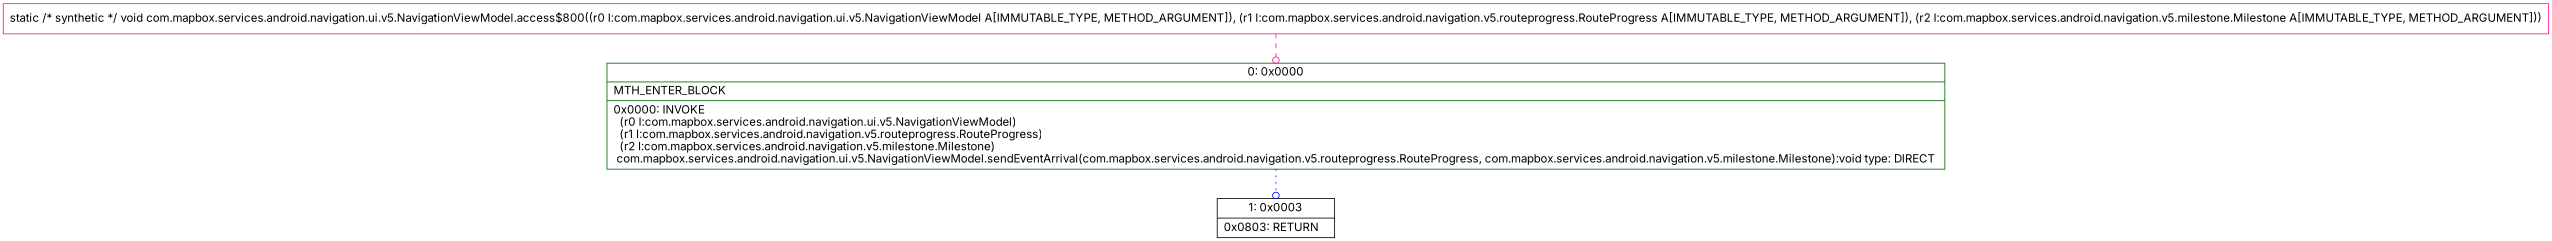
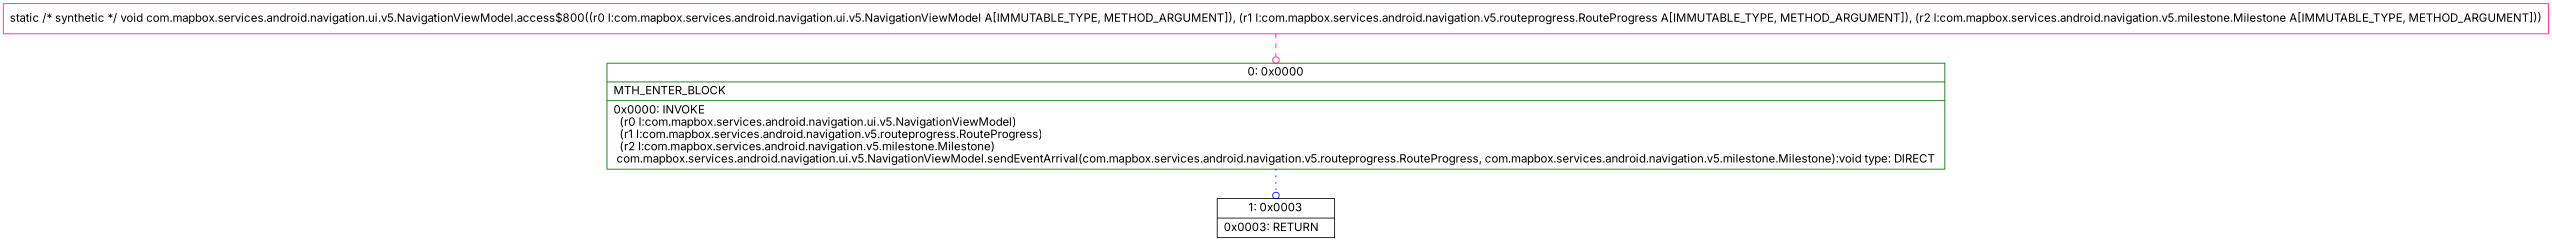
node "1: 0x0003": text "0x0803: RETURN" -> "0x0003: RETURN"
